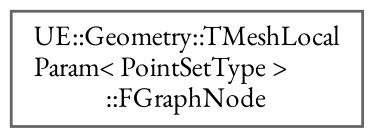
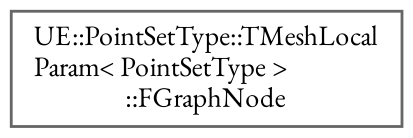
node "UE::Geometry::TMeshLocal Param< PointSetType > ::FGraphNode": label "UE::Geometry::TMeshLocal Param< PointSetType > ::FGraphNode" -> "UE::PointSetType::TMeshLocal Param< PointSetType > ::FGraphNode"
